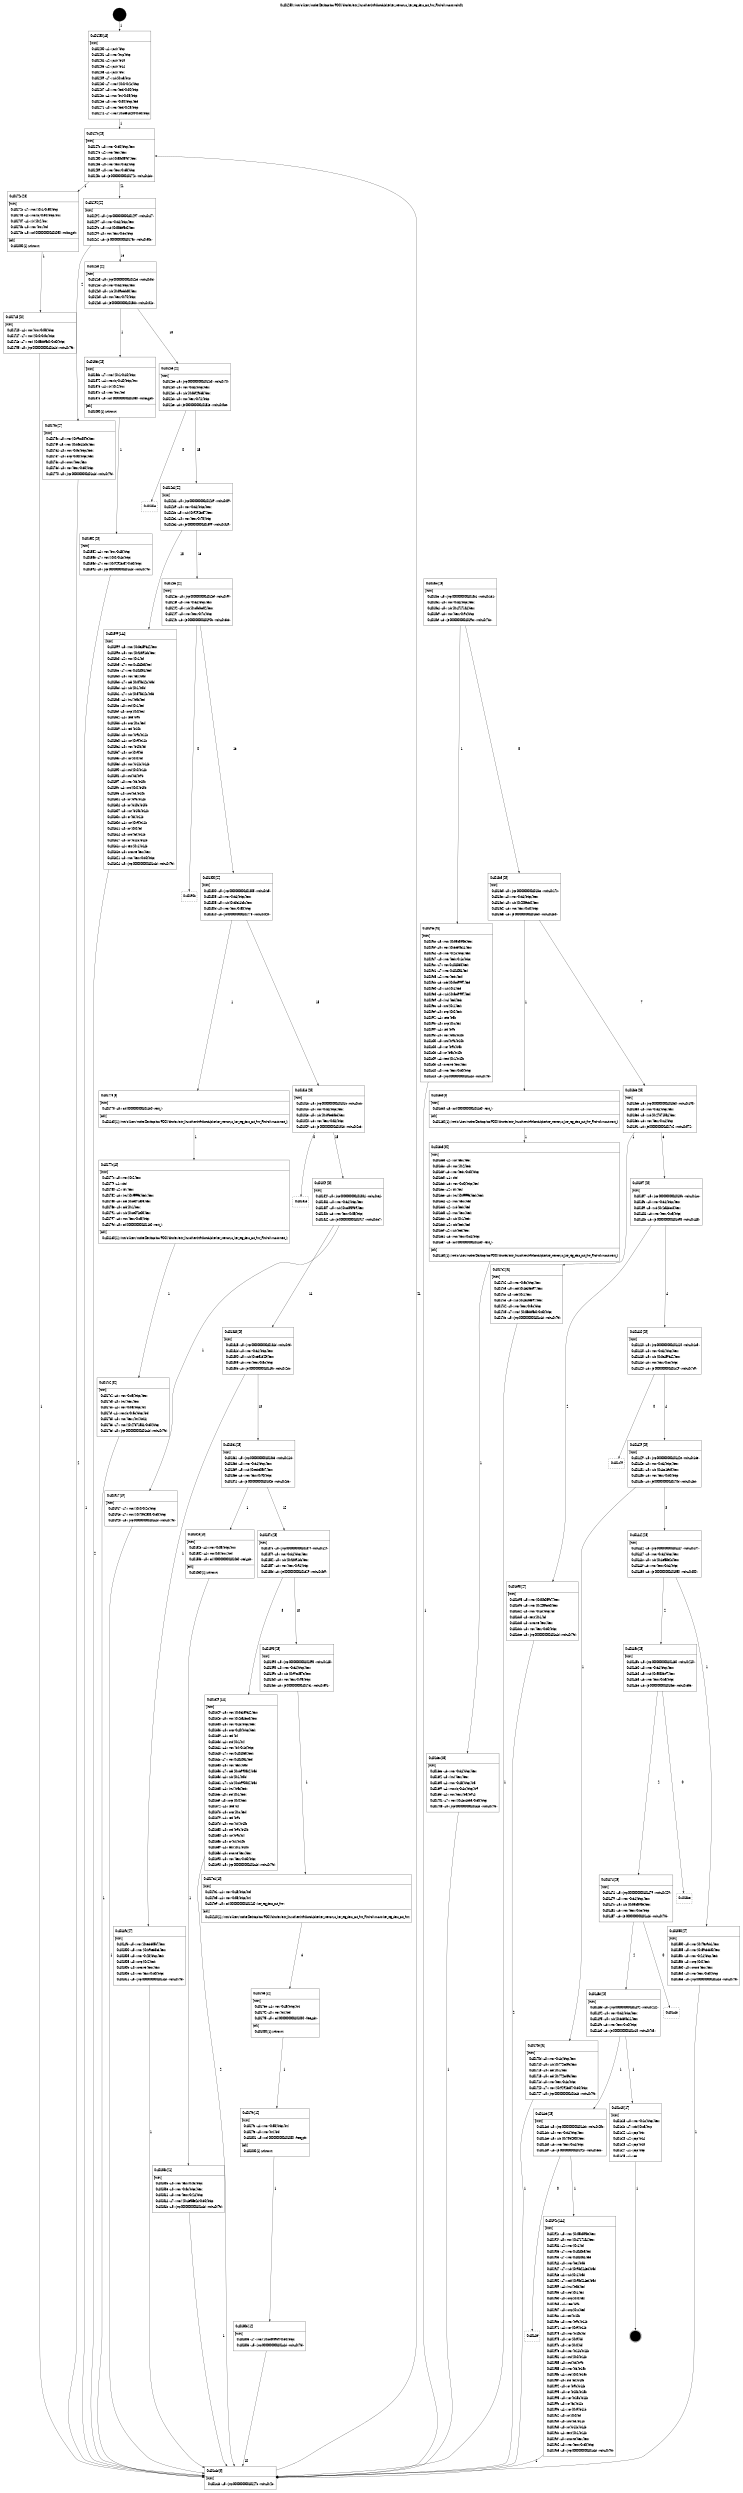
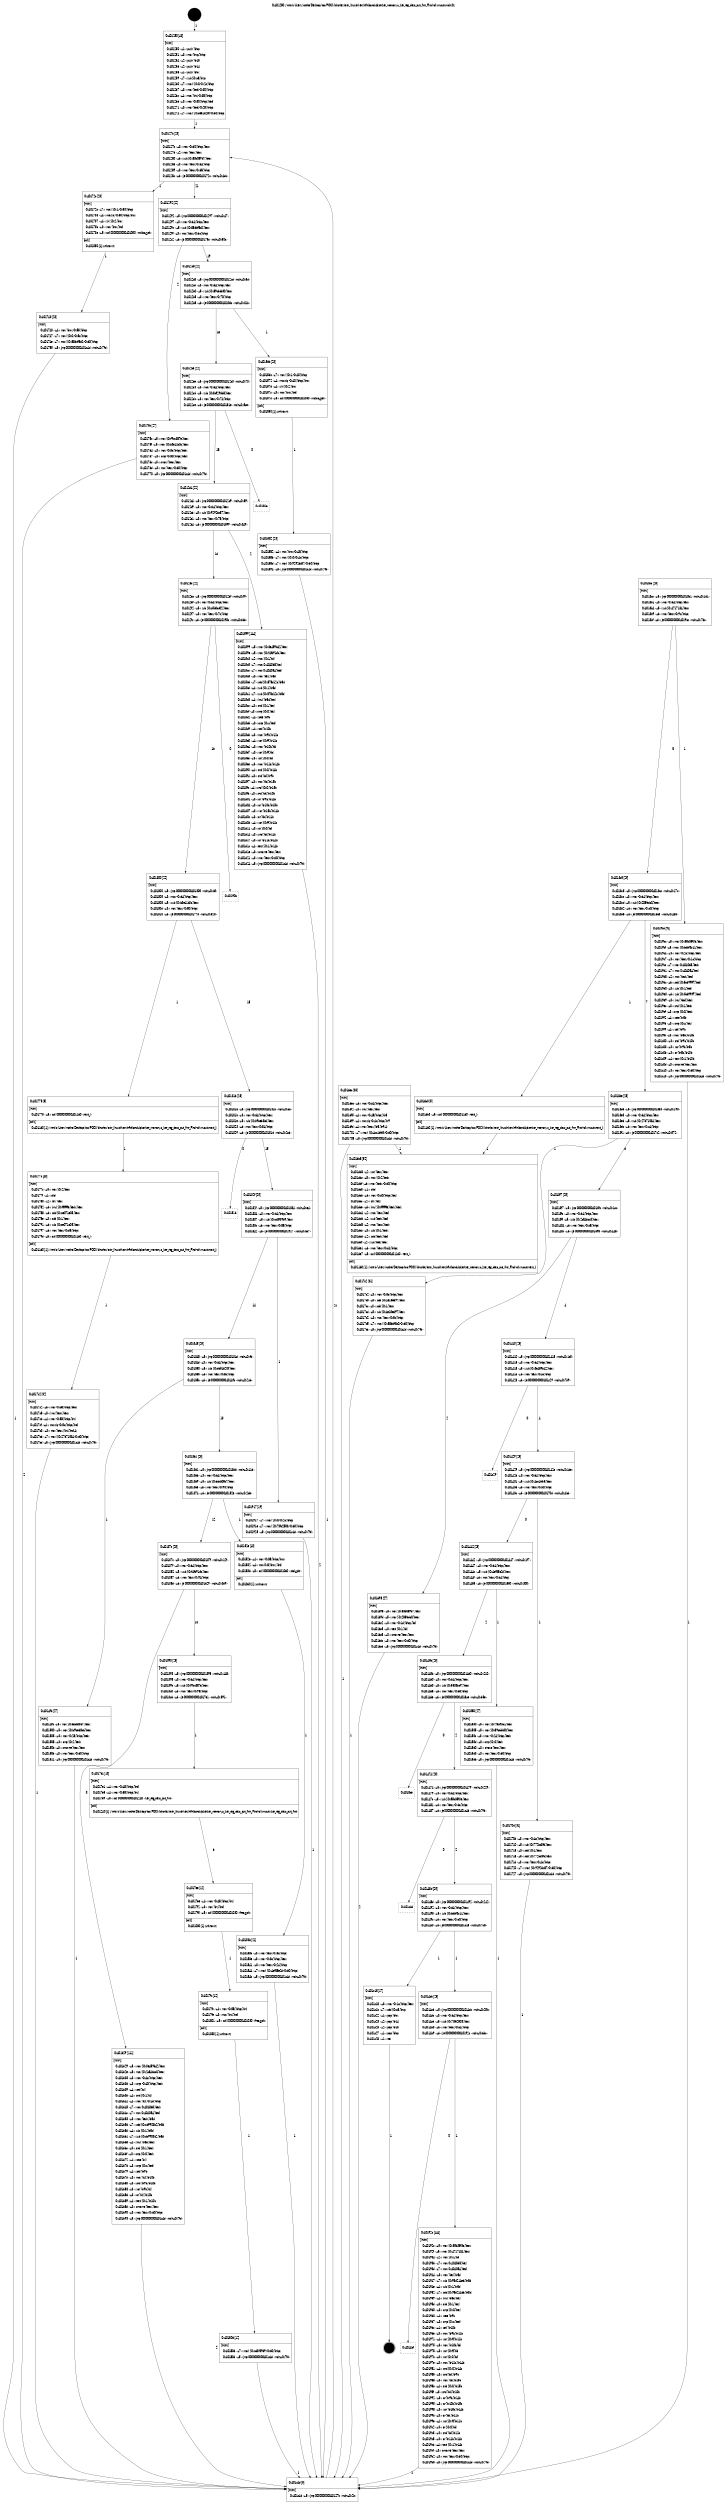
edge "0x4012d4 [22]" -> "0x401599 [144]": label " 18" -> " 2"
edge "0x4016b8 [52]" -> "0x4016ec [33]": reversed
edge "0x401806 [12]" -> "0x401a4d [5]": label " 10" -> " 1"
